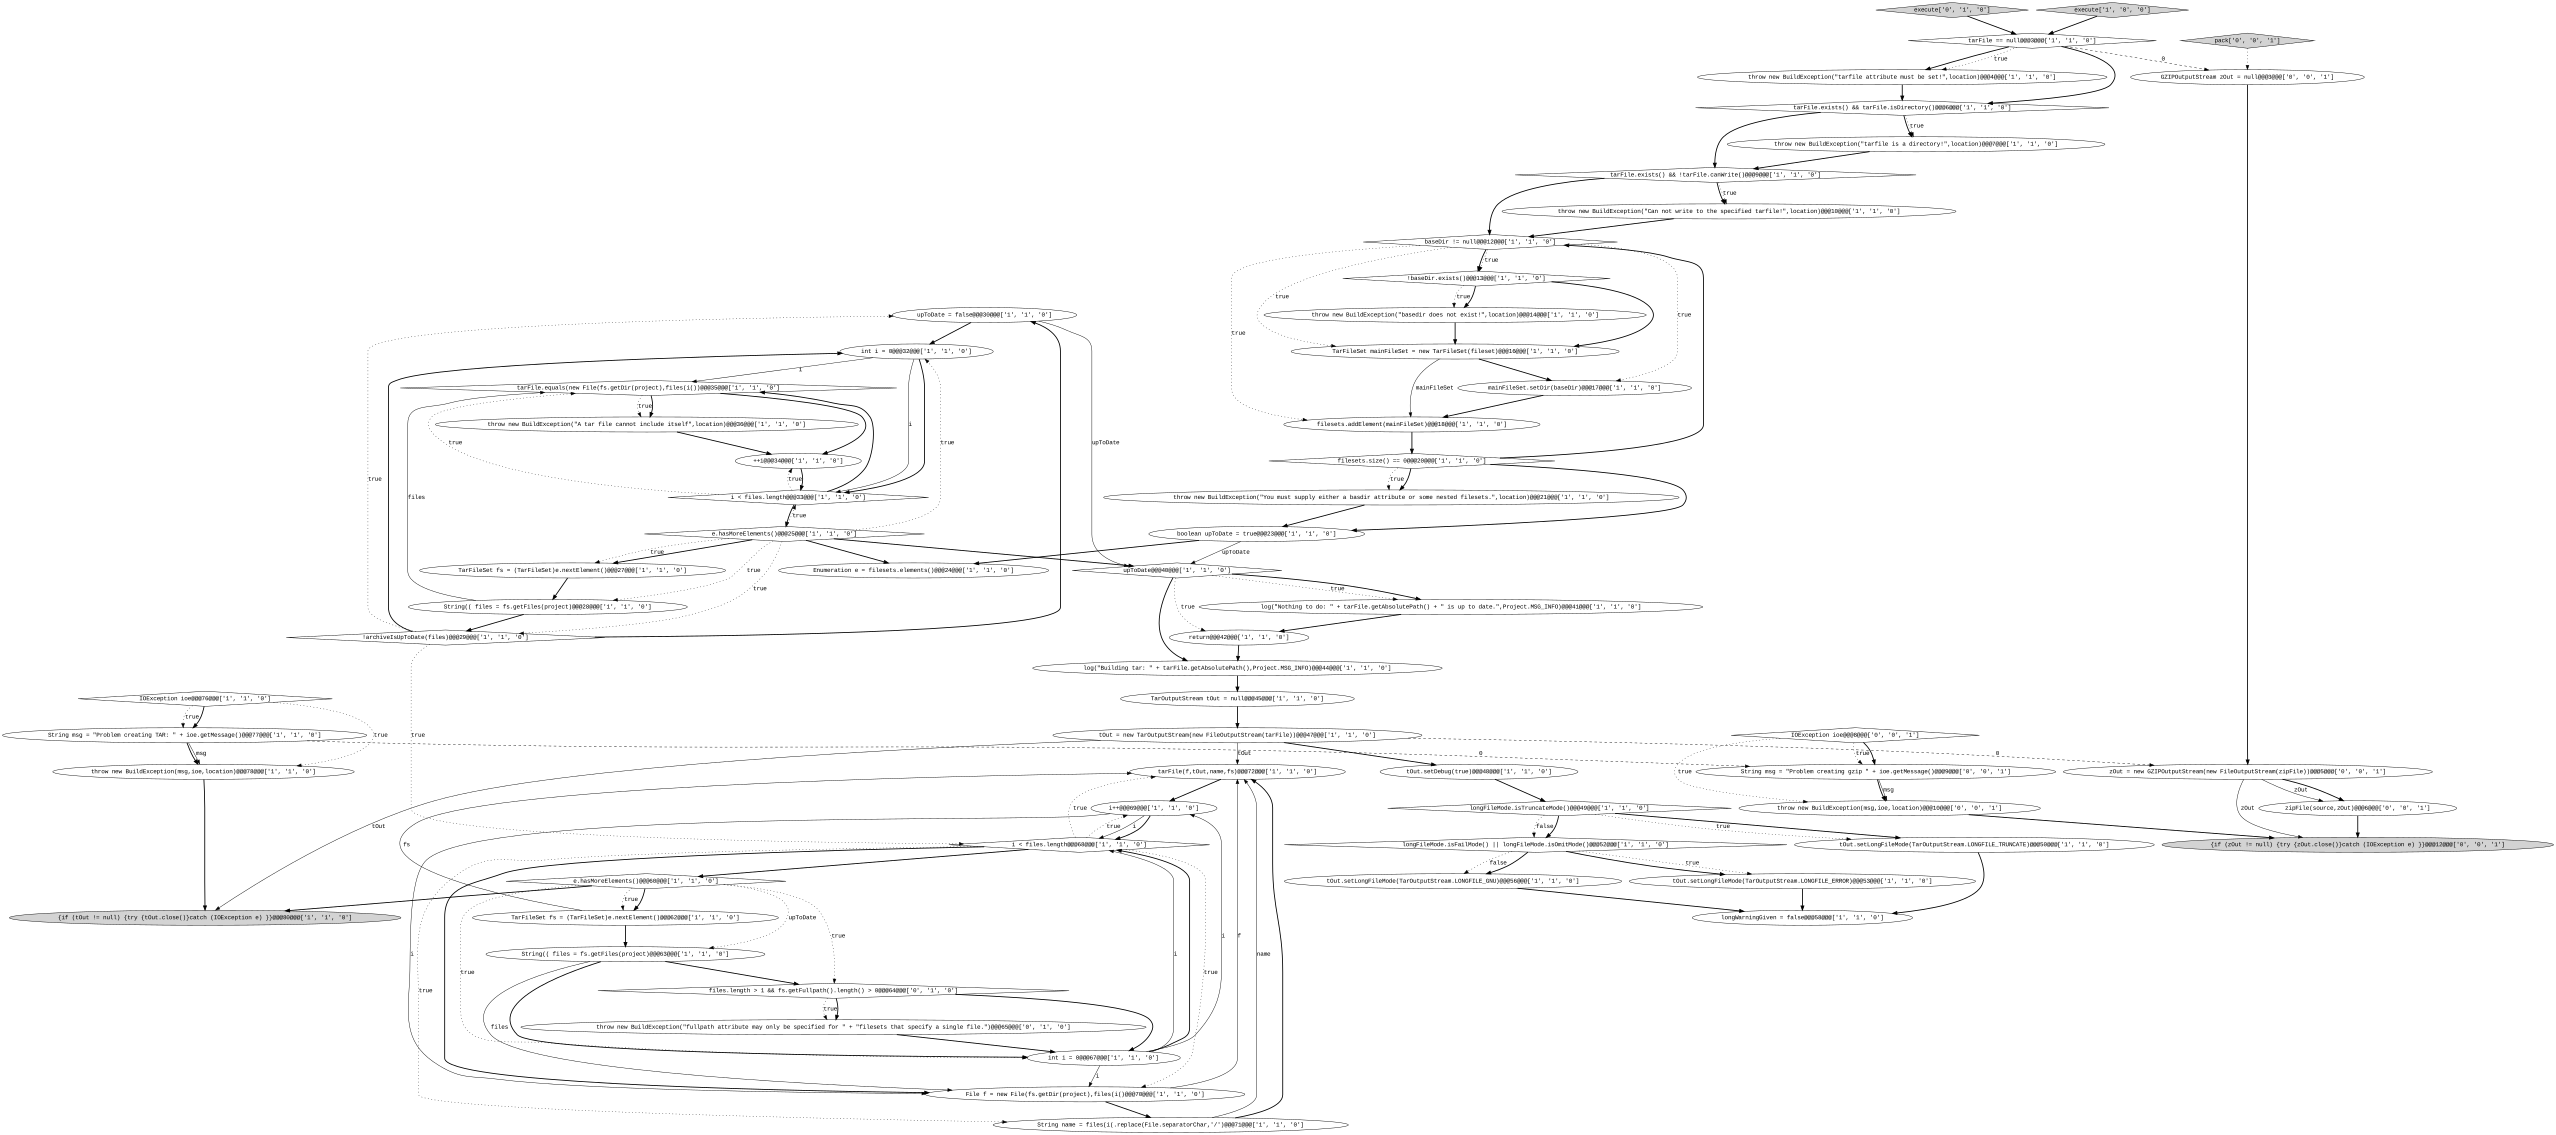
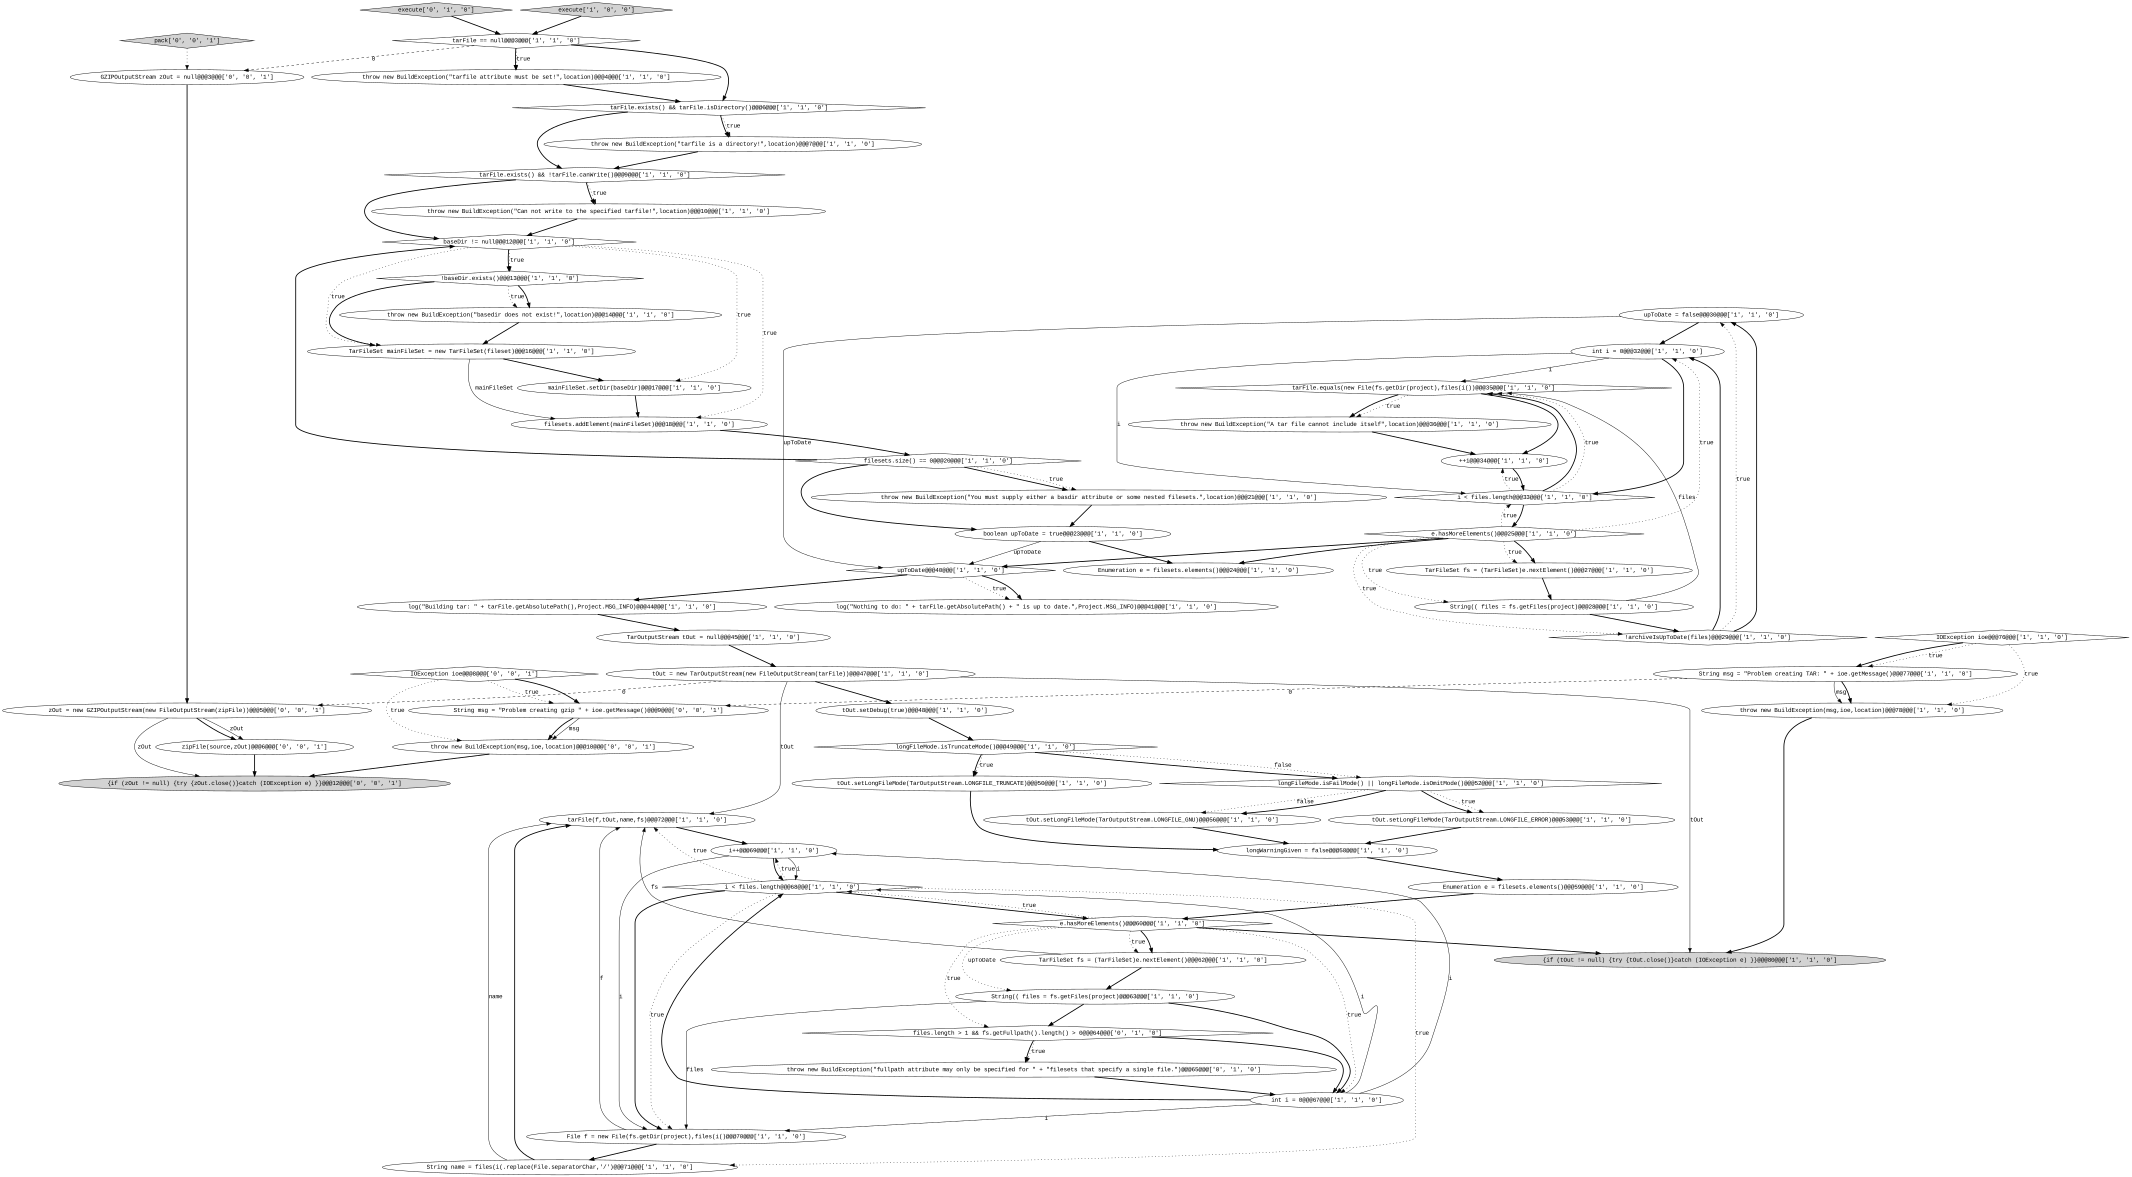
node "return@@@42@@@['1', '1', '0']": removed
edge "!archiveIsUpToDate(files)@@@29@@@['1', '1', '0']" -> "i < files.length@@@68@@@['1', '1', '0']": now "e.hasMoreElements()@@@60@@@['1', '1', '0']" -> "i < files.length@@@68@@@['1', '1', '0']"
node "Enumeration e = filesets.elements()@@@59@@@['1', '1', '0']": added
